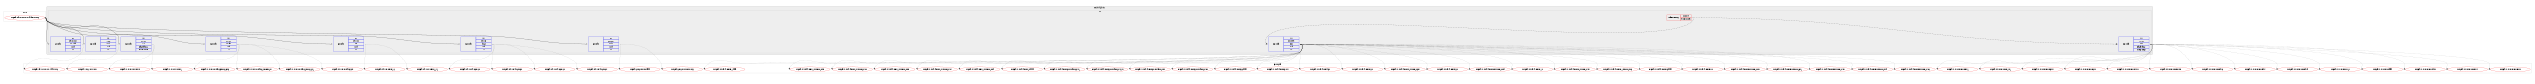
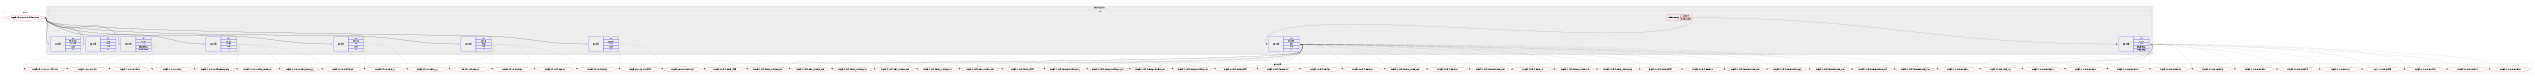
node "portage://dev-libs/expat-2.6.2": label "portage://dev-libs/expat-2.6.2" -> "libffi://dev-libs/expat-2.6.2"
node "portage://app-arch/bzip2-9999": label "portage://app-arch/bzip2-9999" -> "portage://app-virtual/bzip2-9999"
node "portage://sys-devel/gcc-14.1.1_p20240622": added
node "portage://sys-libs/glibc-9999": label "portage://sys-libs/glibc-9999" -> "pack://sys-libs/glibc-9999"
